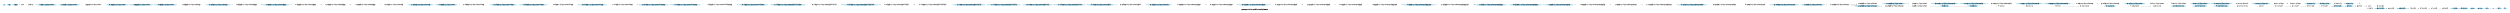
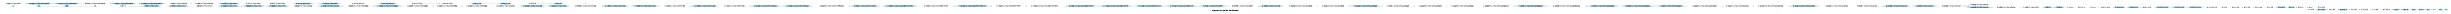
node "122 | 12 28 58 59 : 0 1 6 7 14 15 16 17 18 19 20 21": removed
node "47 | 12 15 16 : 0 1 6 7 12 13": fillcolor white -> skyblue
